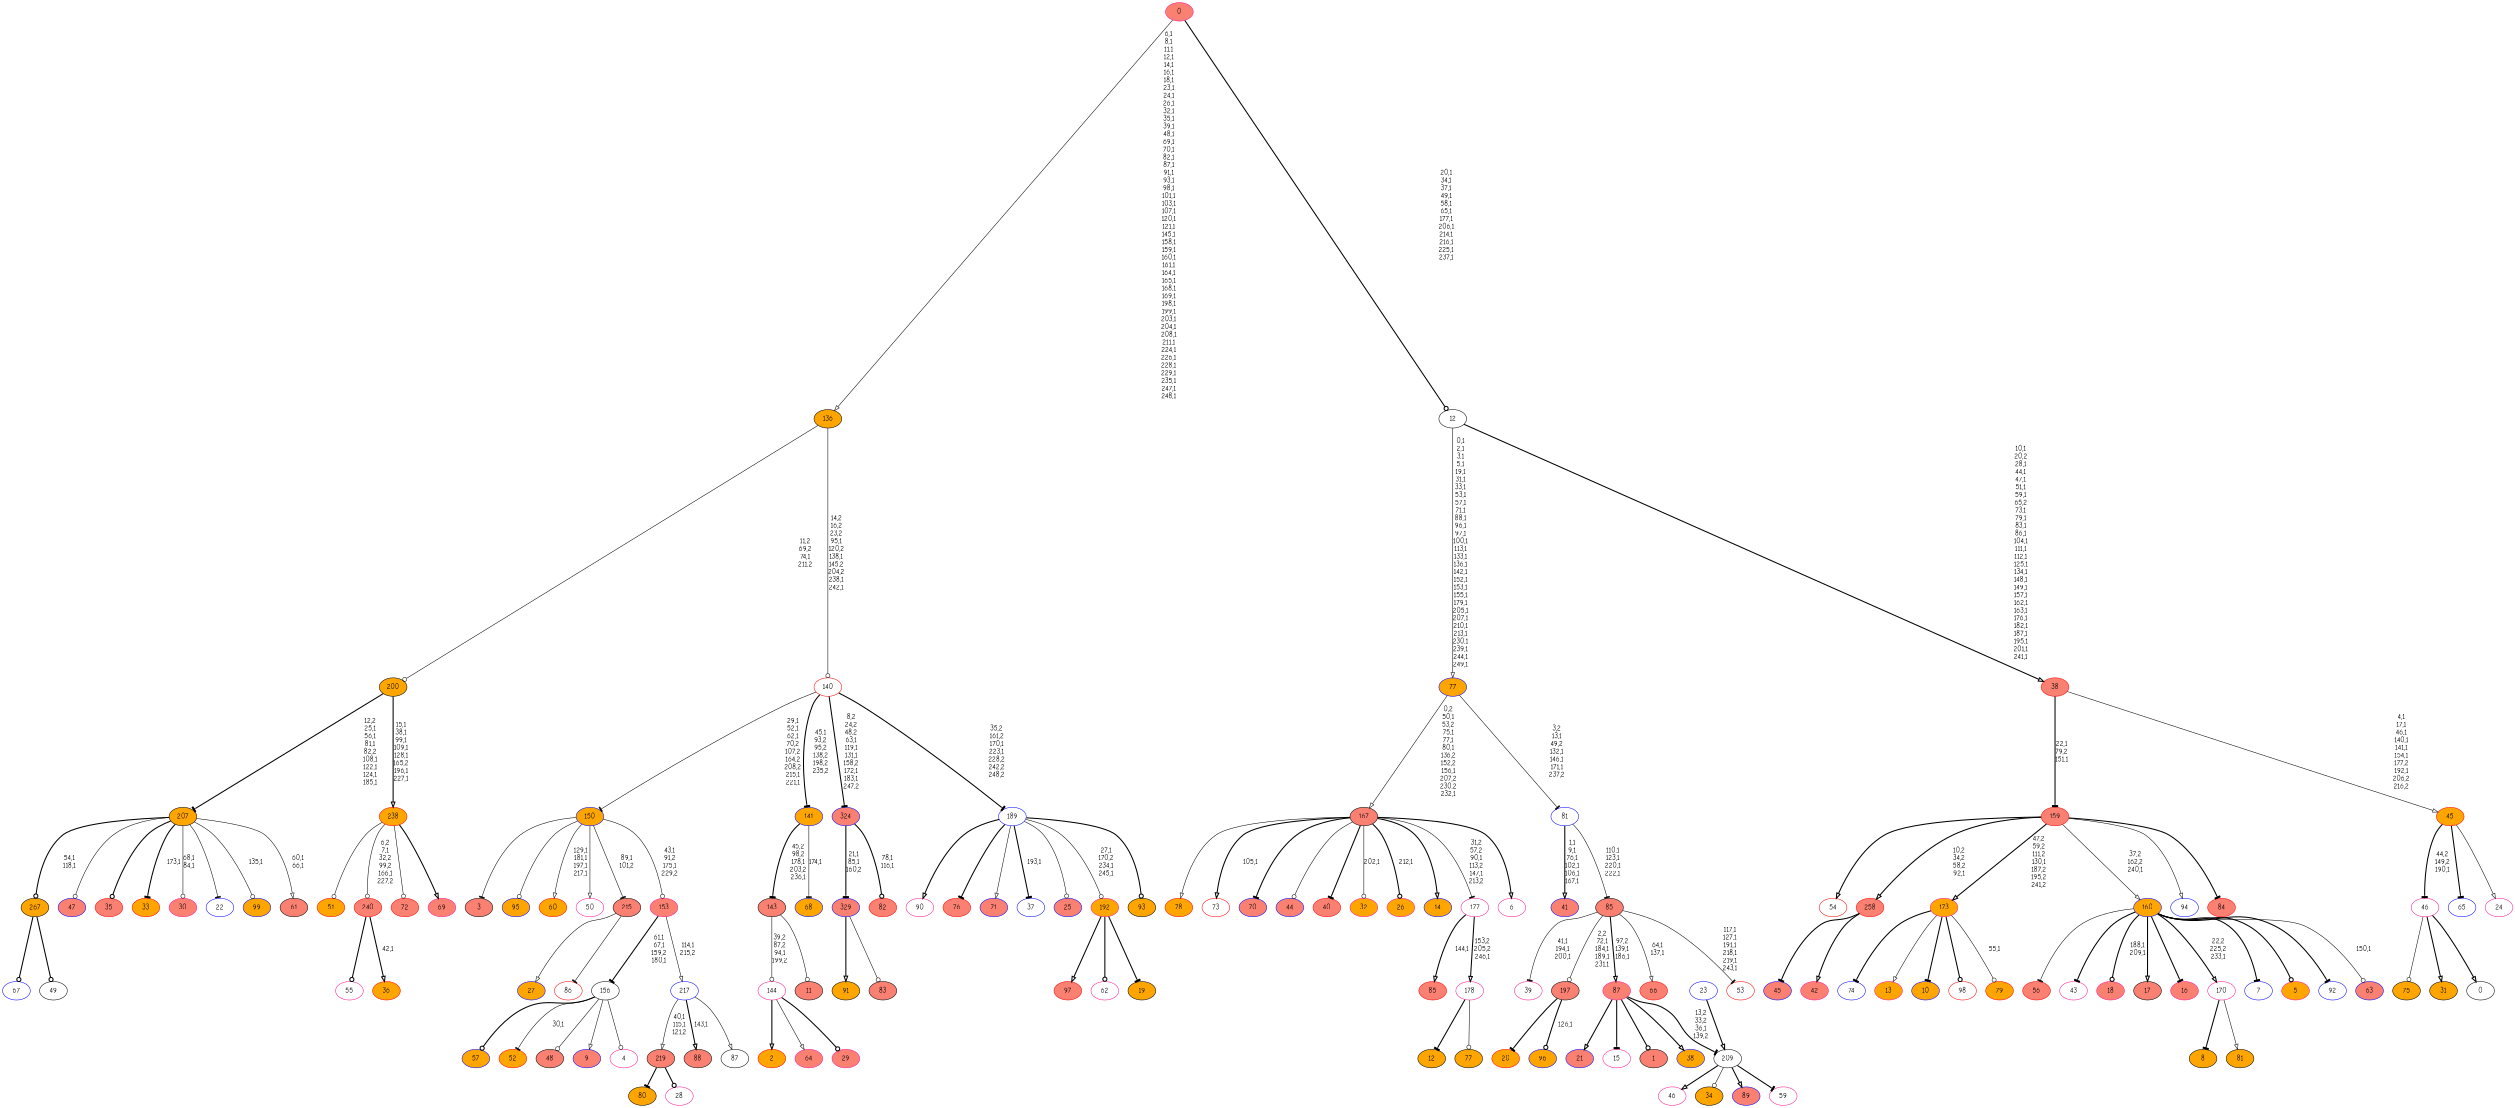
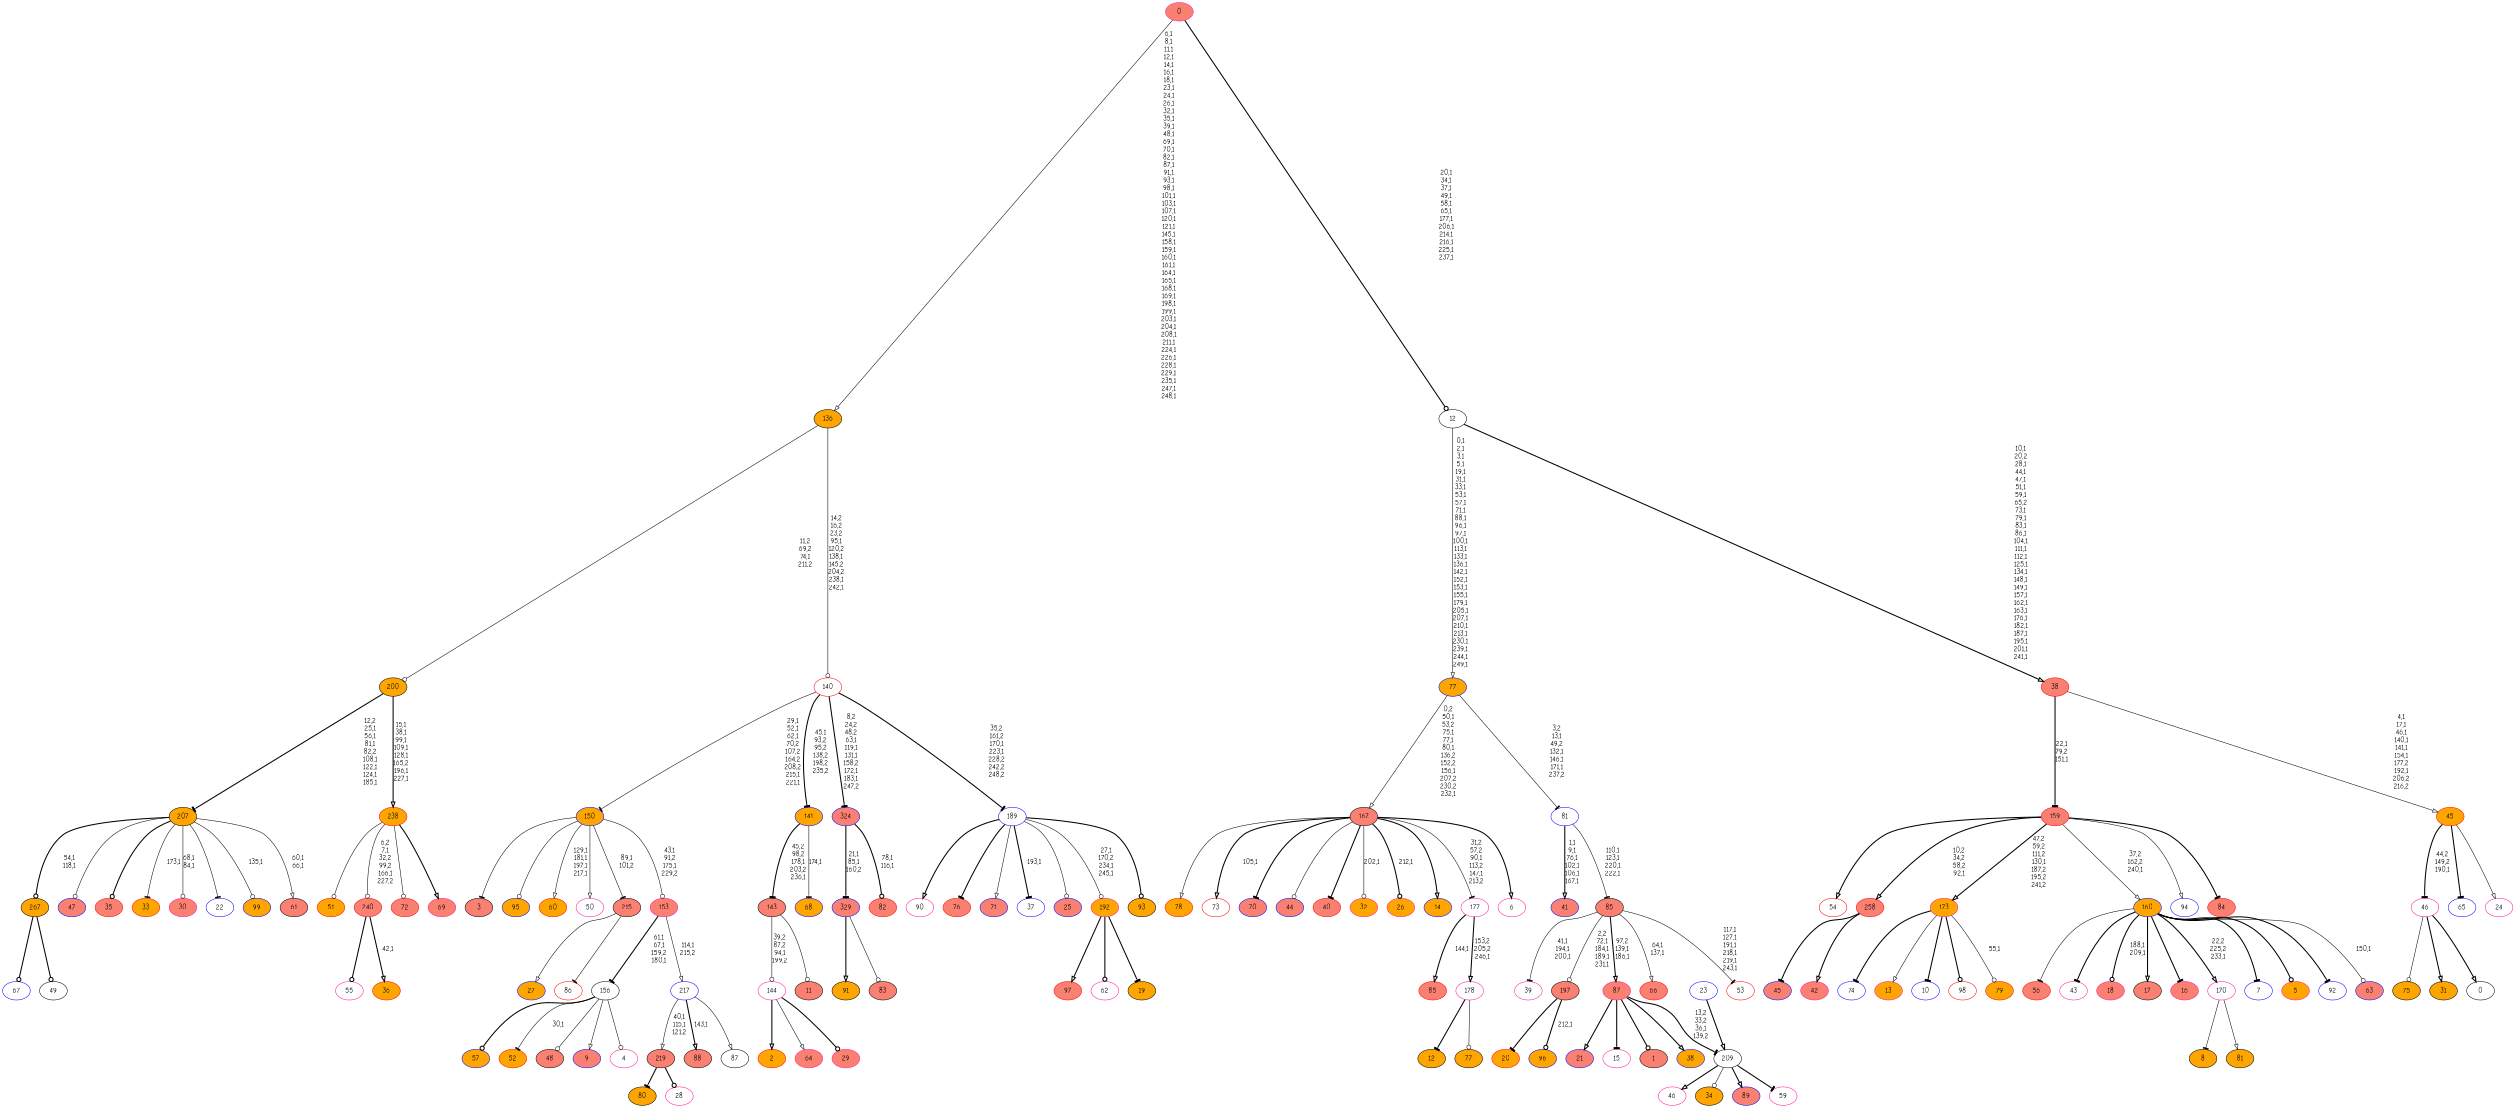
edge "207" -> "33": style bold -> solid
node "10": fillcolor orange -> white
edge "170" -> "8": style bold -> solid
edge "197" -> "96": label "126,1" -> "212,1"
